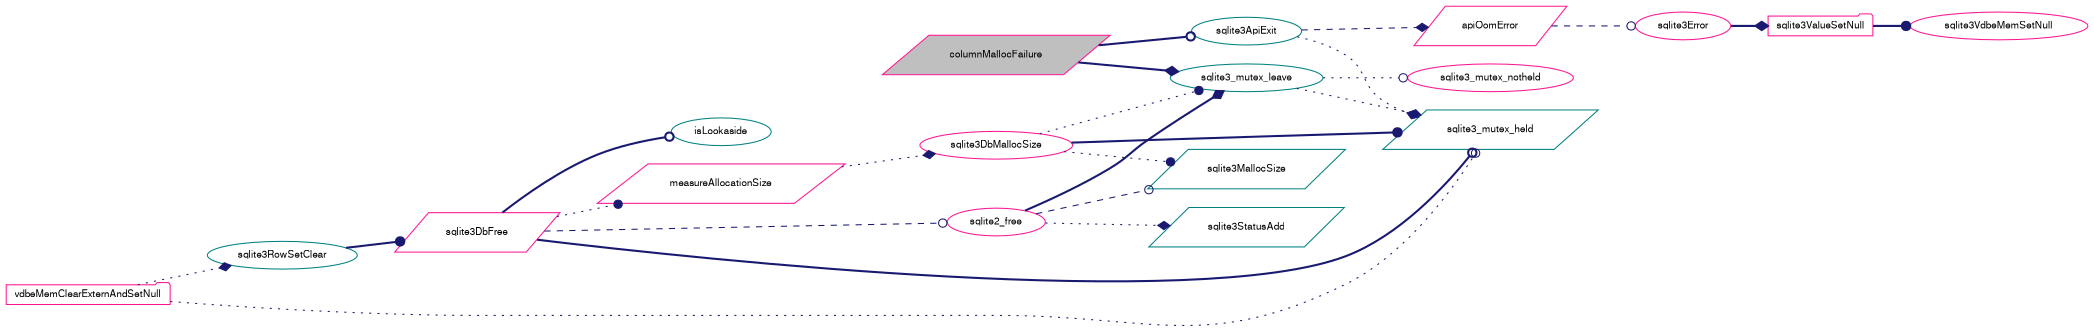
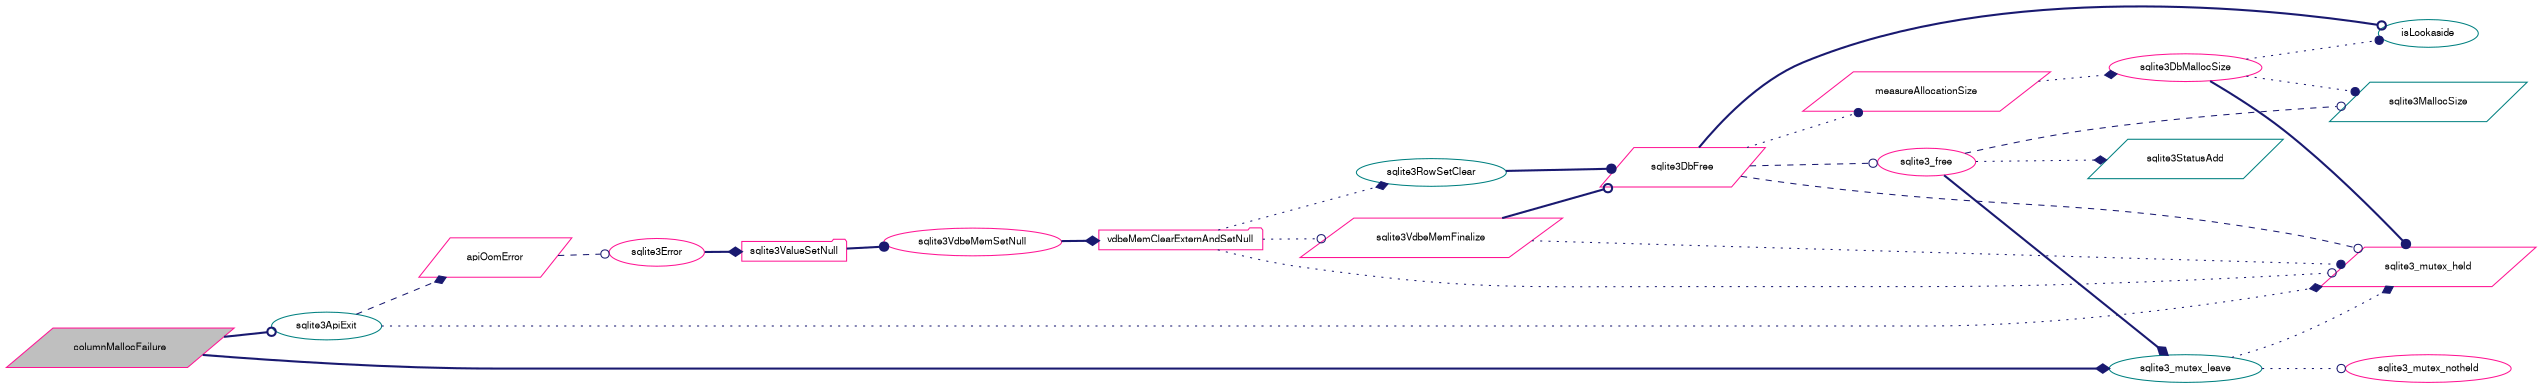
edge "sqlite3DbMallocSize" -> "sqlite3_mutex_leave": now "sqlite3DbMallocSize" -> "isLookaside"
node "sqlite3_mutex_held": color teal -> deeppink
node "sqlite2_free": label "sqlite2_free" -> "sqlite3_free"
node "sqlite3VdbeMemFinalize": added
edge "sqlite3VdbeMemSetNull" -> "vdbeMemClearExternAndSetNull": added
edge "sqlite3DbFree" -> "sqlite3_mutex_held": style bold -> dashed
